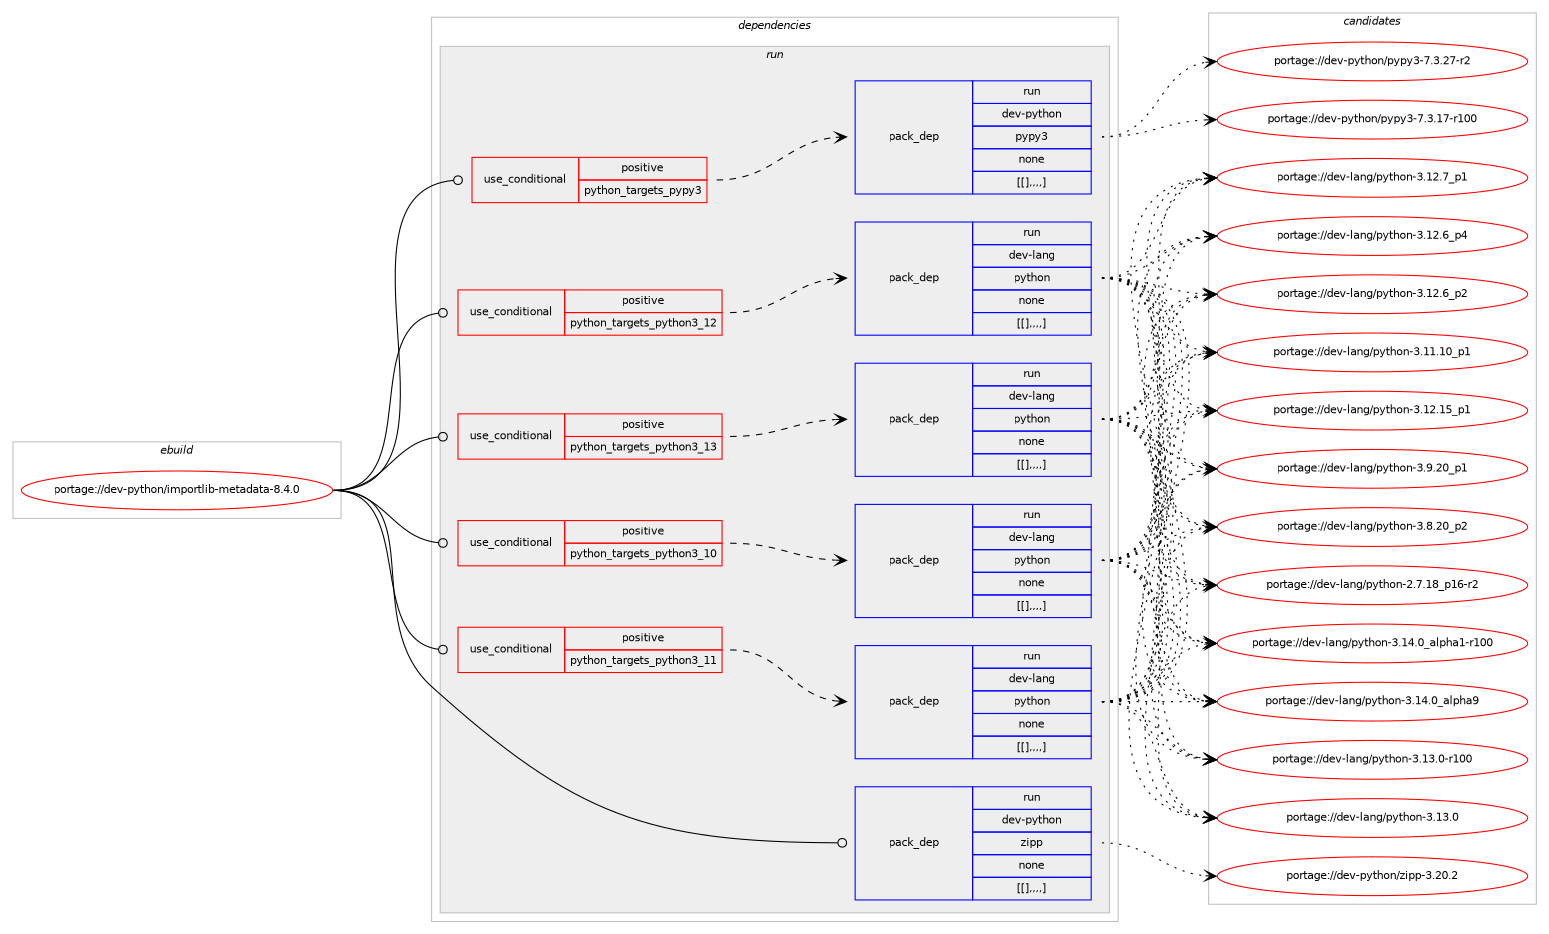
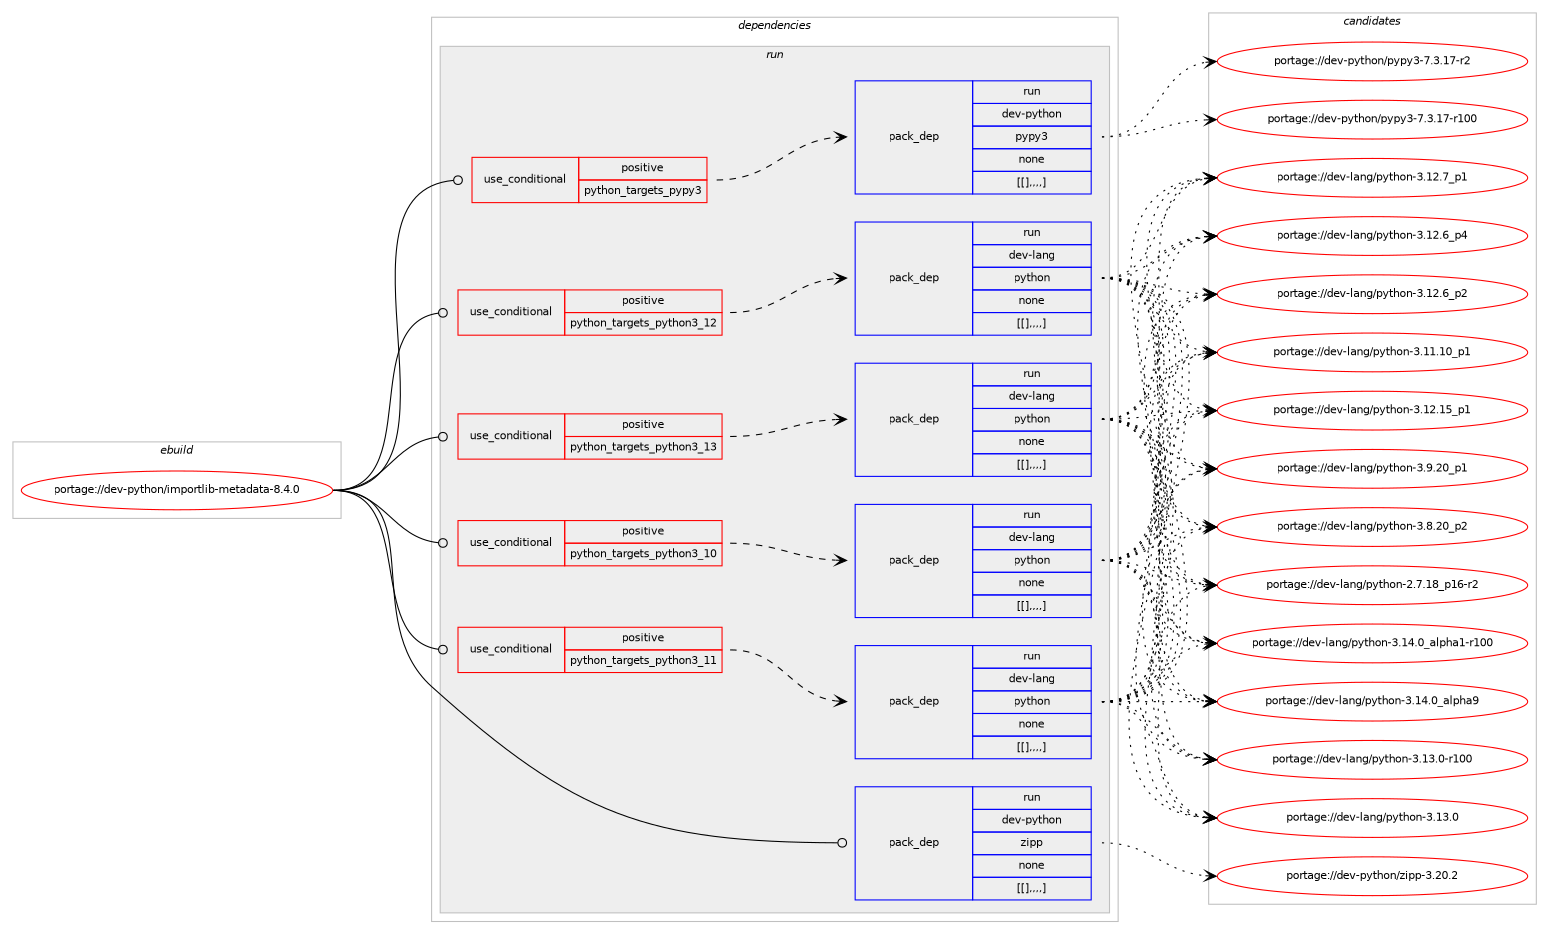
node "portage://dev-python/pypy3-7.3.27-r2": label "portage://dev-python/pypy3-7.3.27-r2" -> "portage://dev-python/pypy3-7.3.17-r2"
